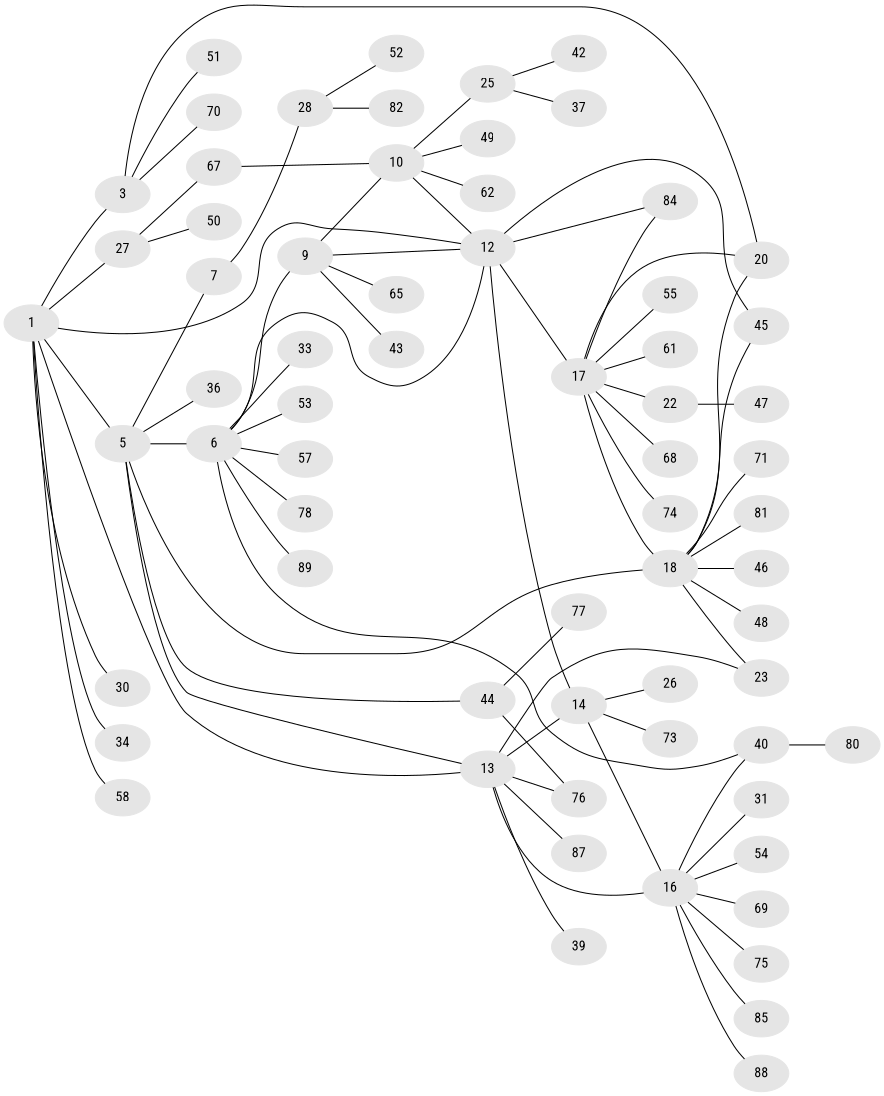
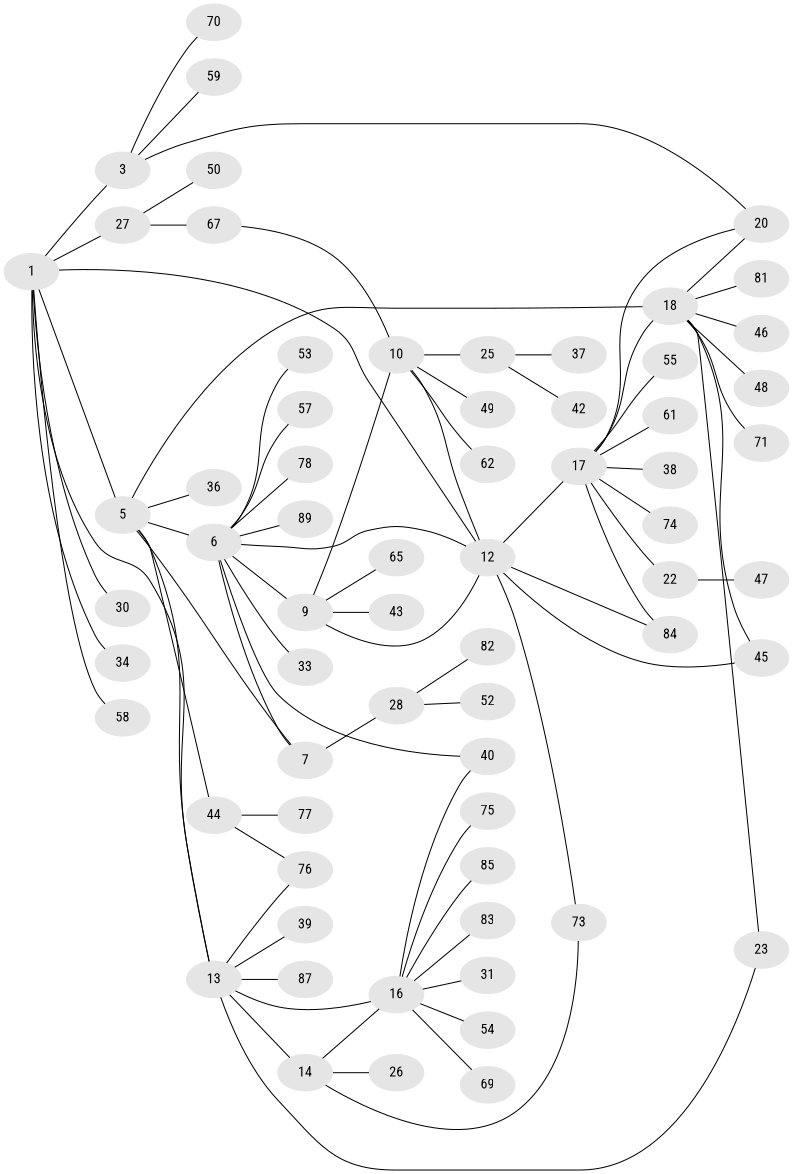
node "51": label "51" -> "59"
node "68": label "68" -> "38"
edge "12" -- "14": now "12" -- "73"
edge "6" -- "7": added
node "80": removed
node "88": label "88" -> "83"
